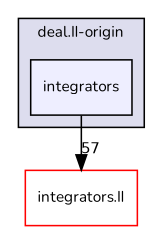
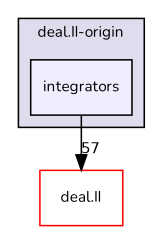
node "integrators.II": label "integrators.II" -> "deal.II"
